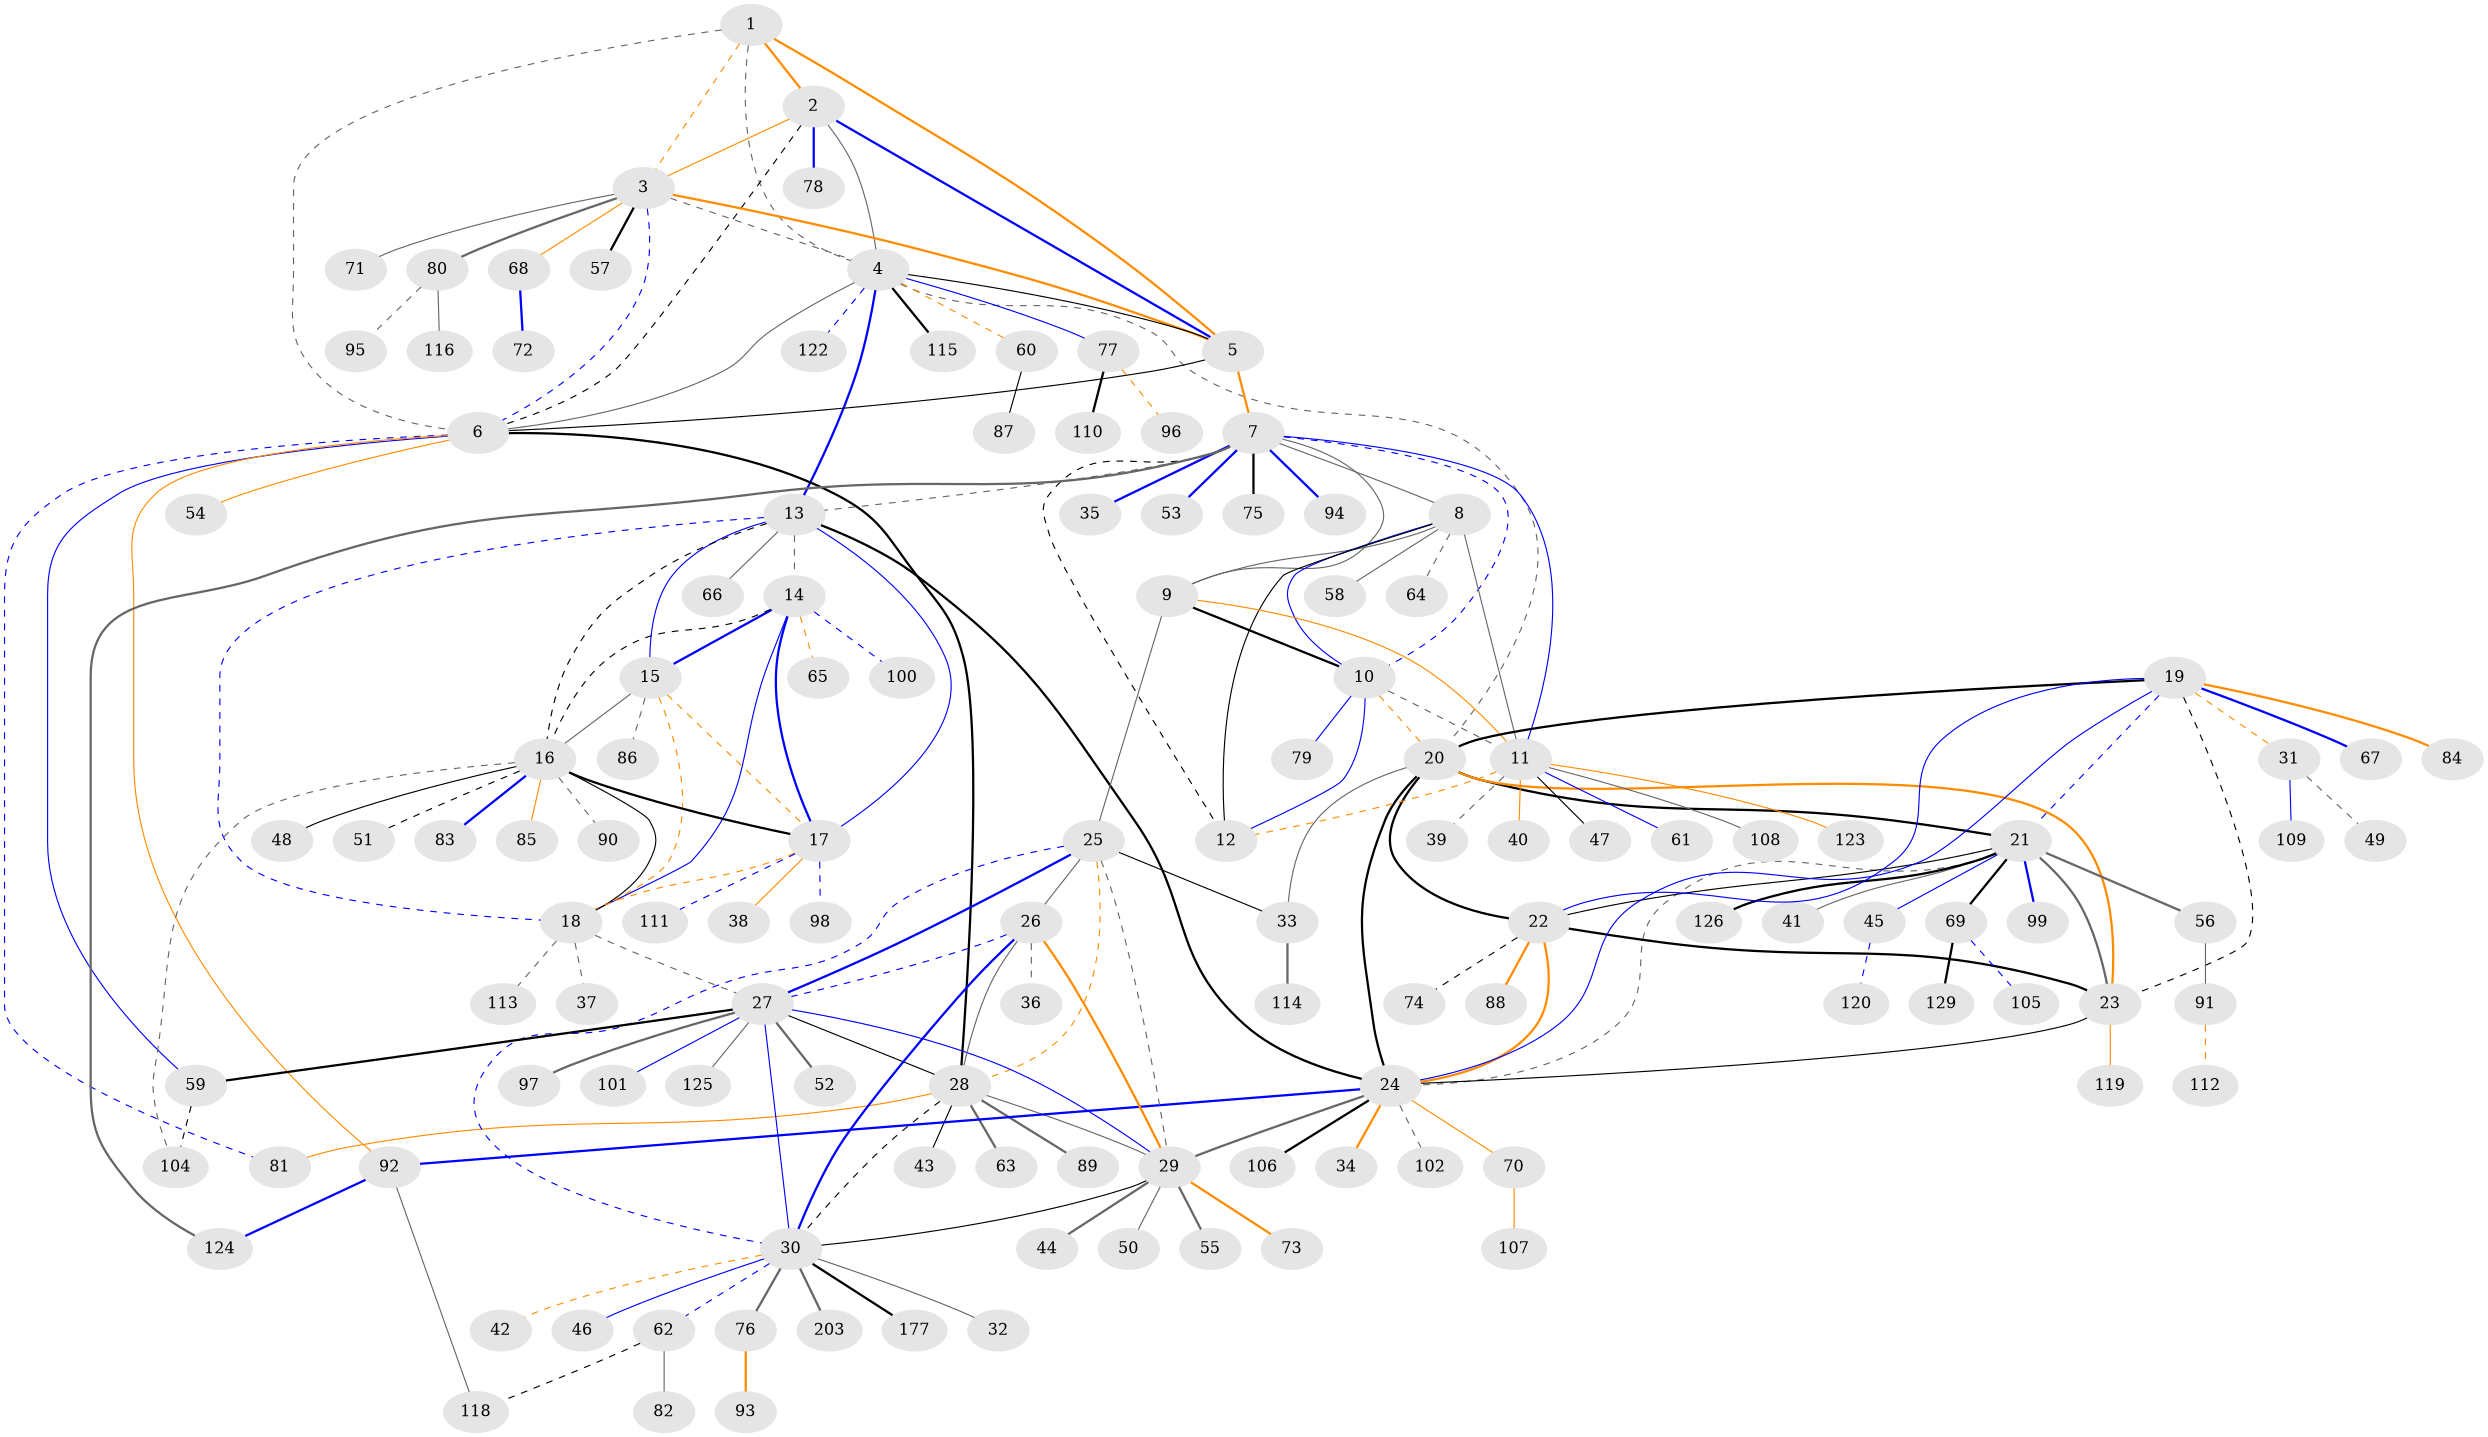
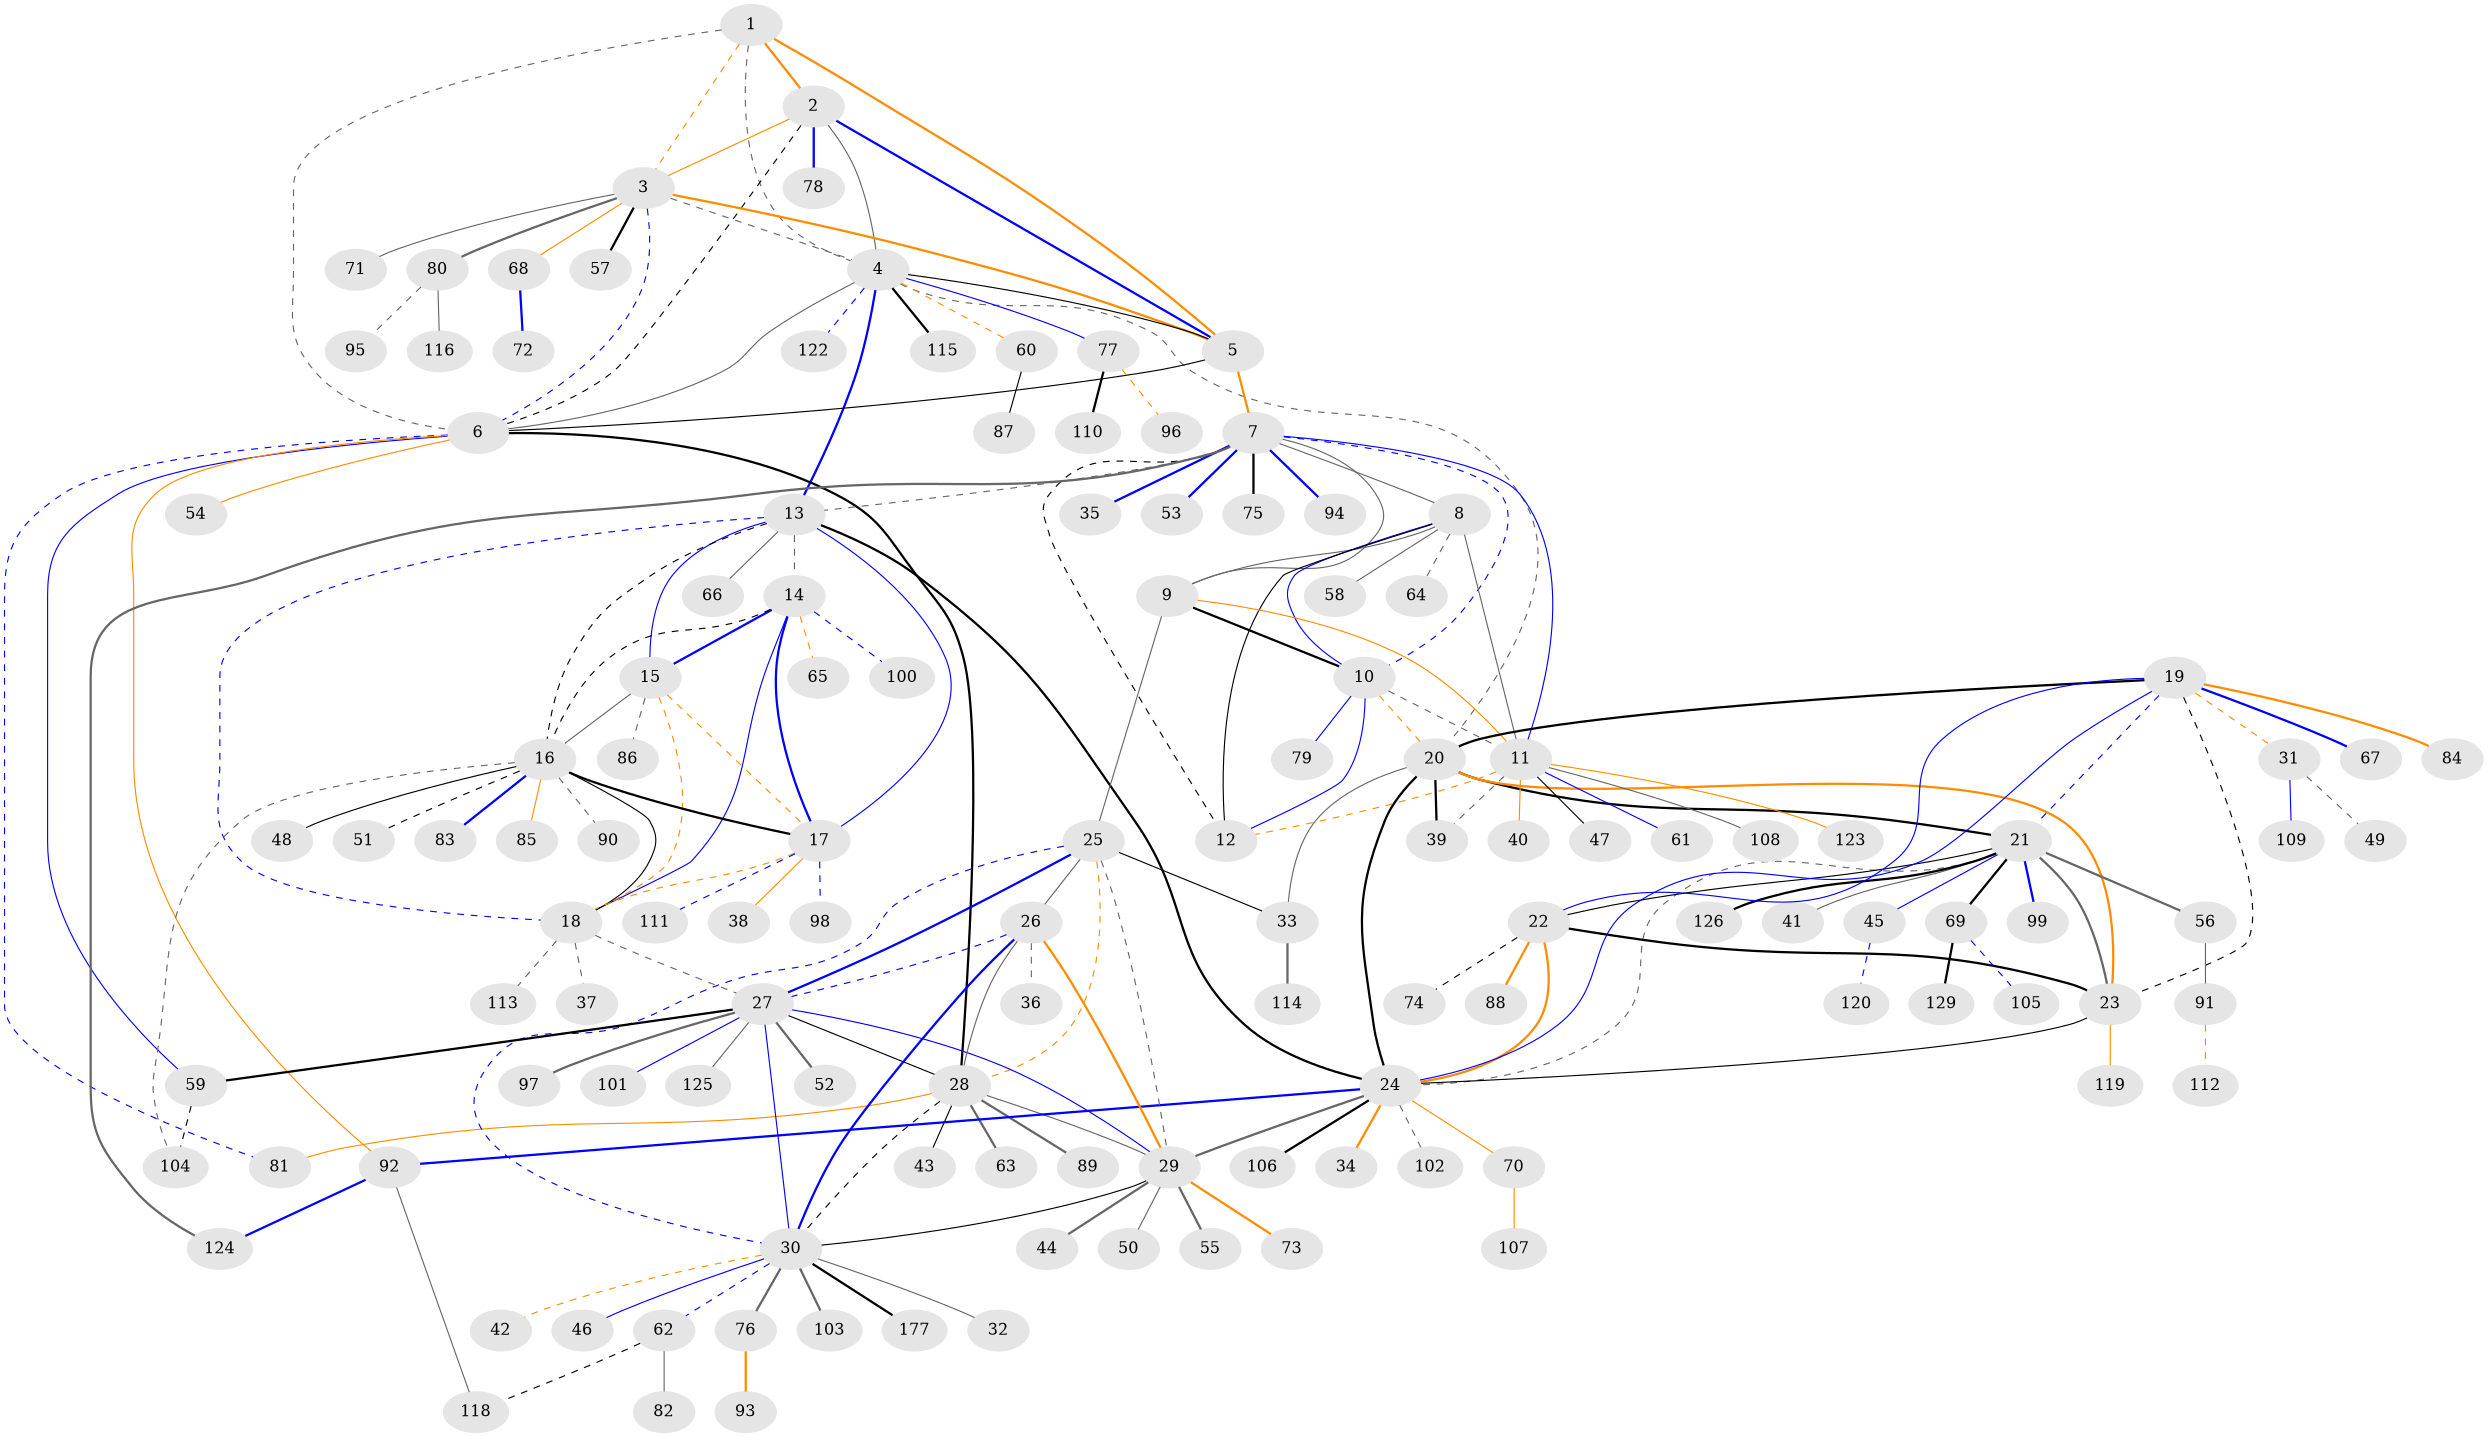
edge "20" -- "22": now "20" -- "39"
node "203": label "203" -> "103"
